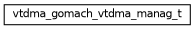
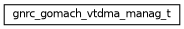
node "vtdma_gomach_vtdma_manag_t": label "vtdma_gomach_vtdma_manag_t" -> "gnrc_gomach_vtdma_manag_t"
